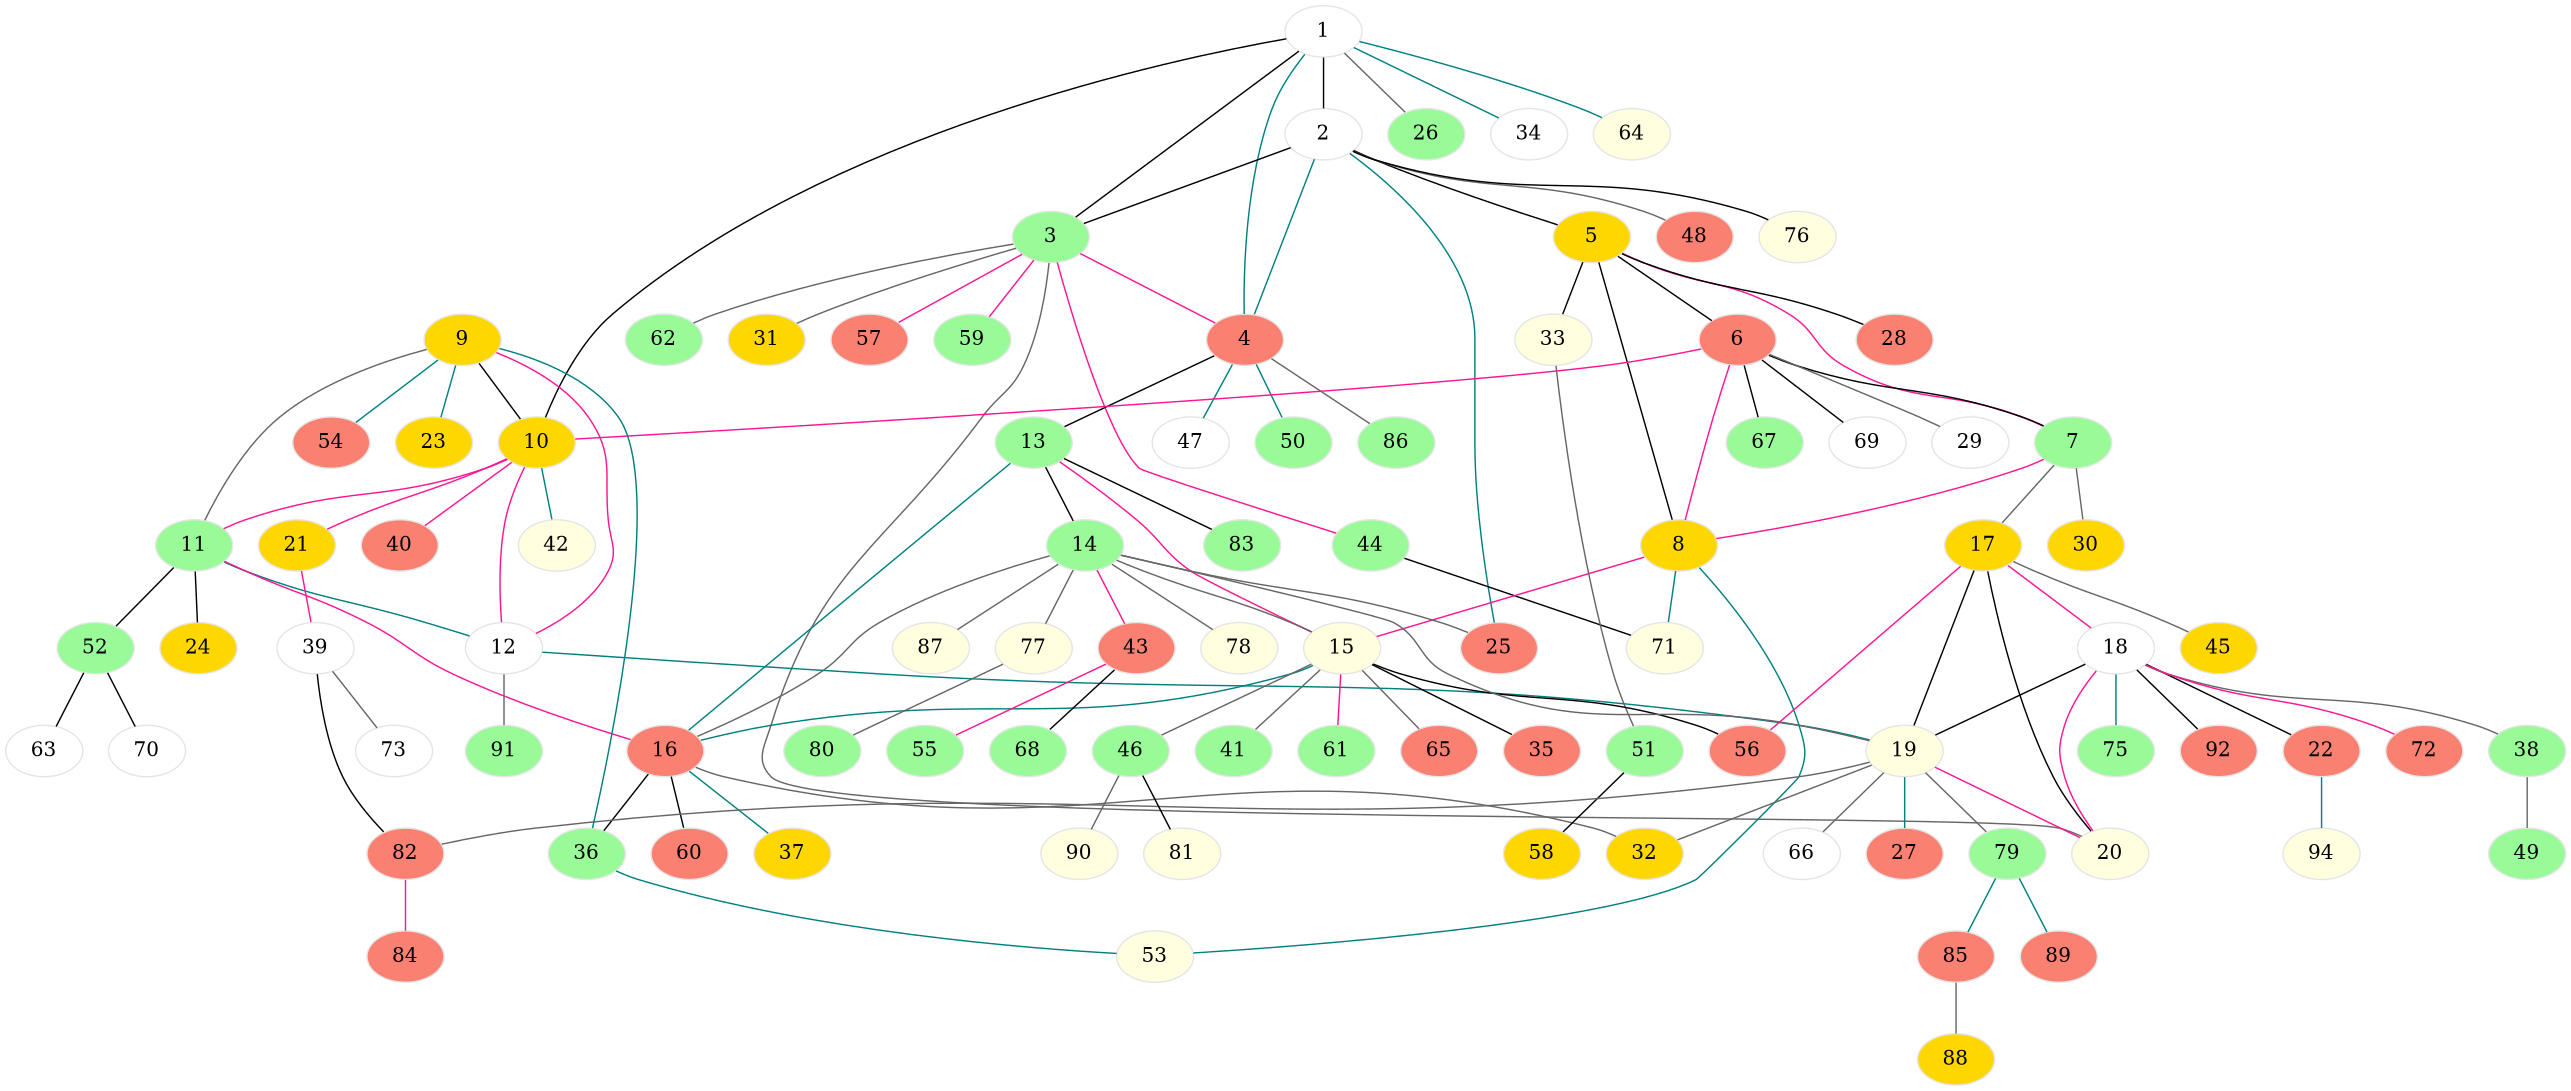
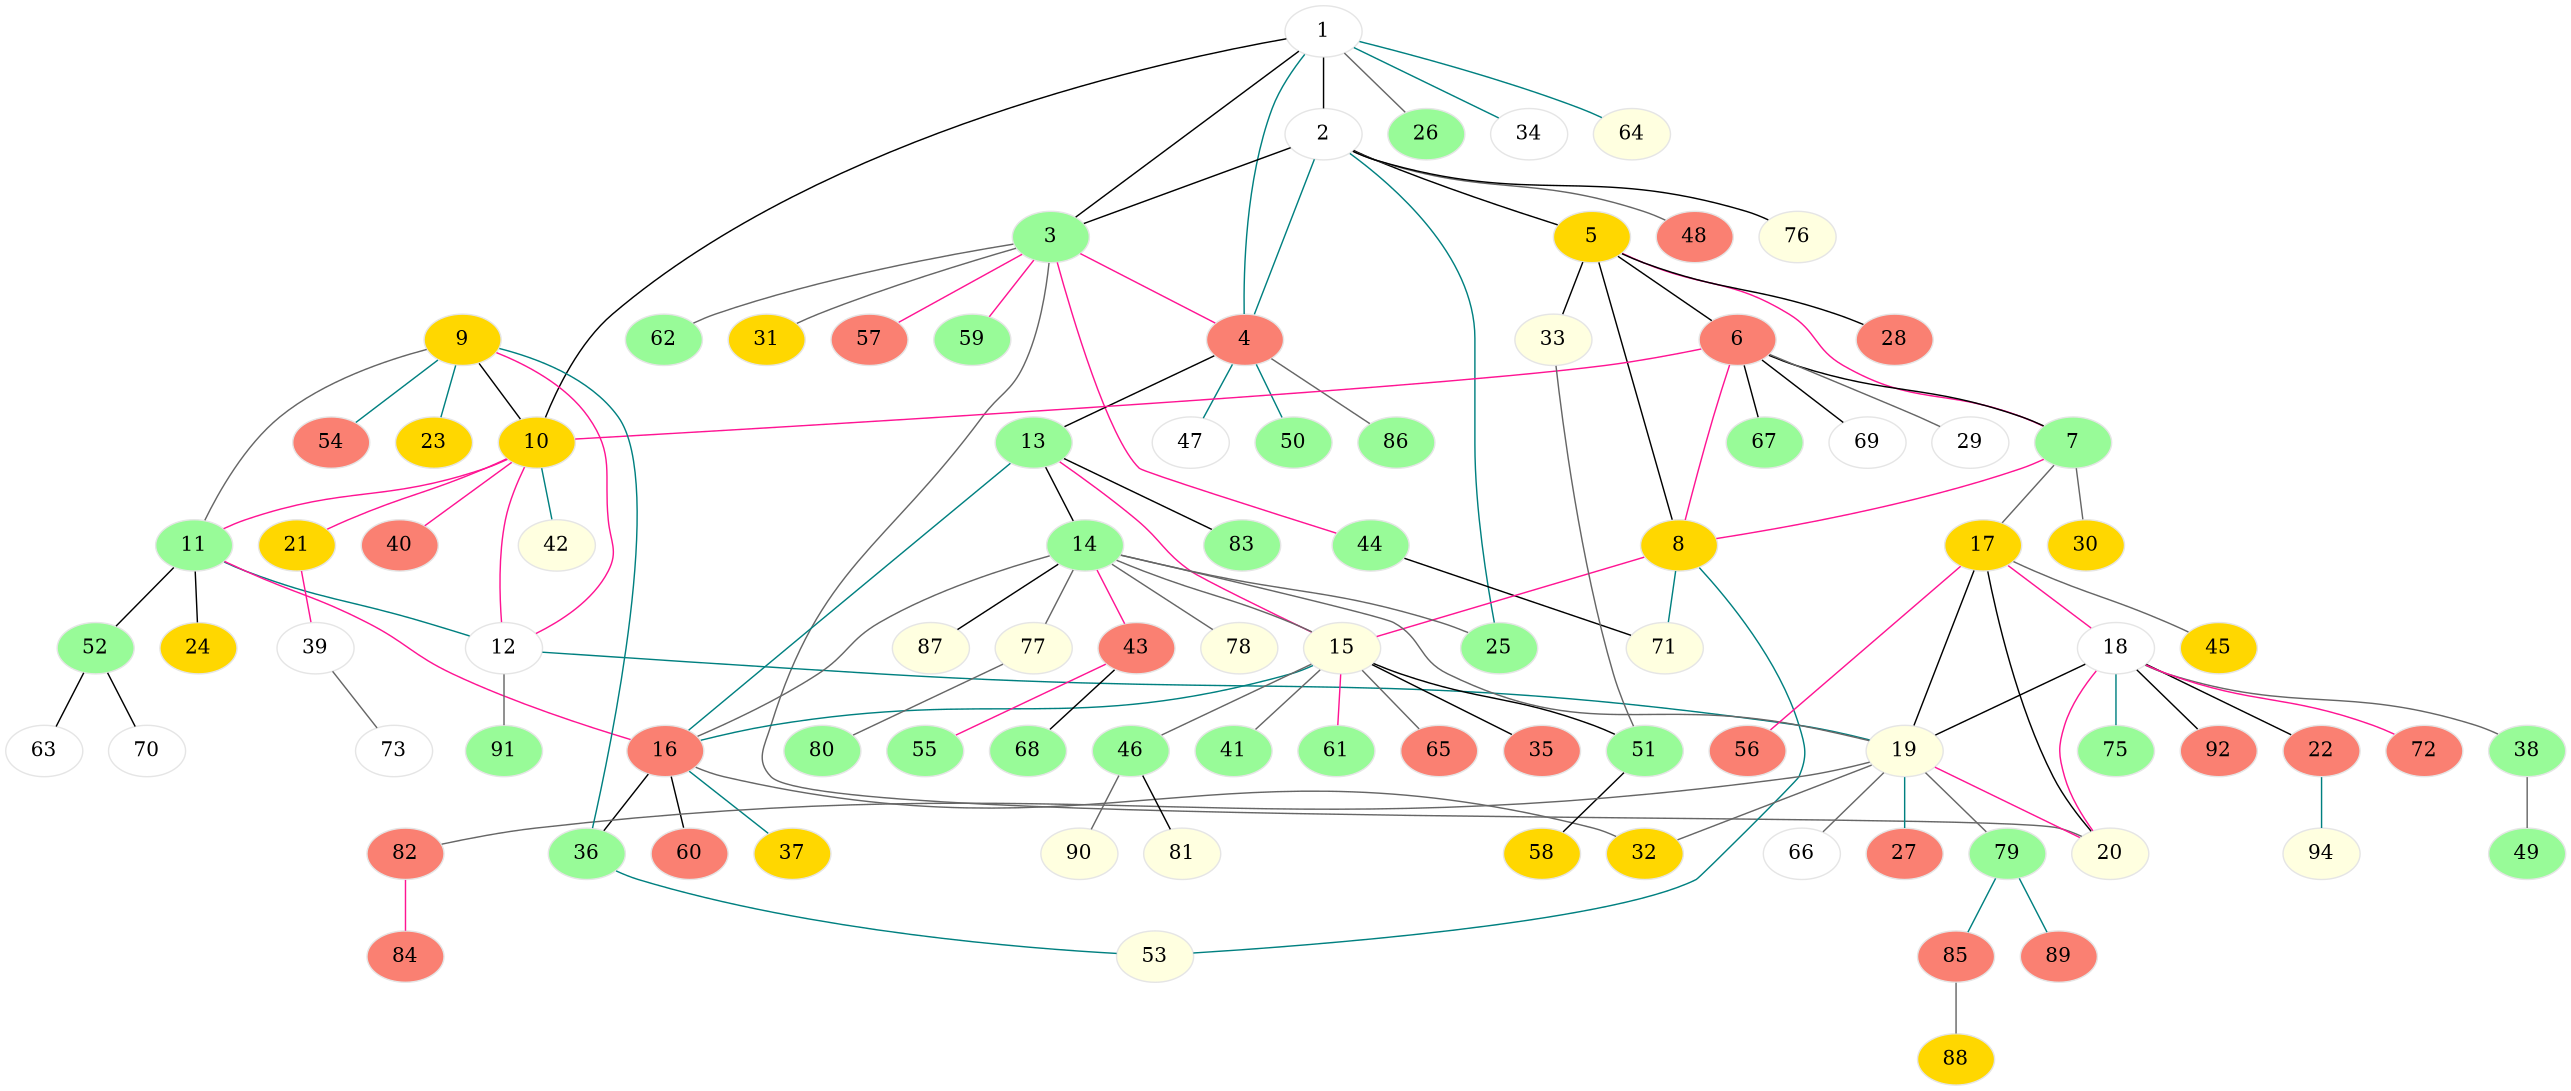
edge "14" -- "87": color gray40 -> black
node "25": fillcolor salmon -> palegreen
edge "15" -- "56": now "15" -- "51"
edge "39" -- "82": removed
